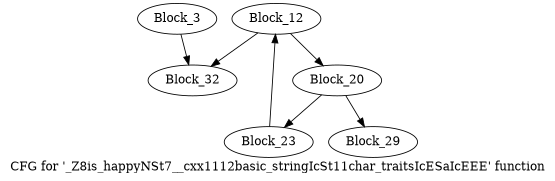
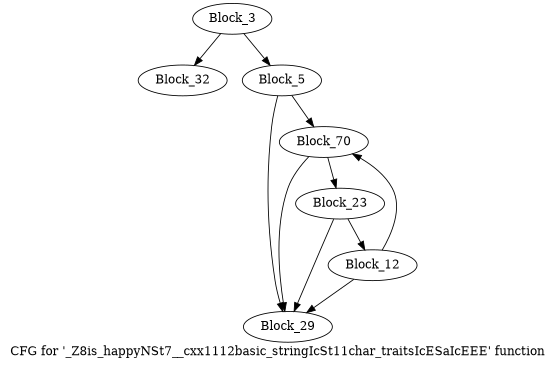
edge "Block_12" -> "Block_32": now "Block_12" -> "Block_29"
node "Block_5": added
node "Block_20": label "Block_20" -> "Block_70"
edge "Block_23" -> "Block_29": added
